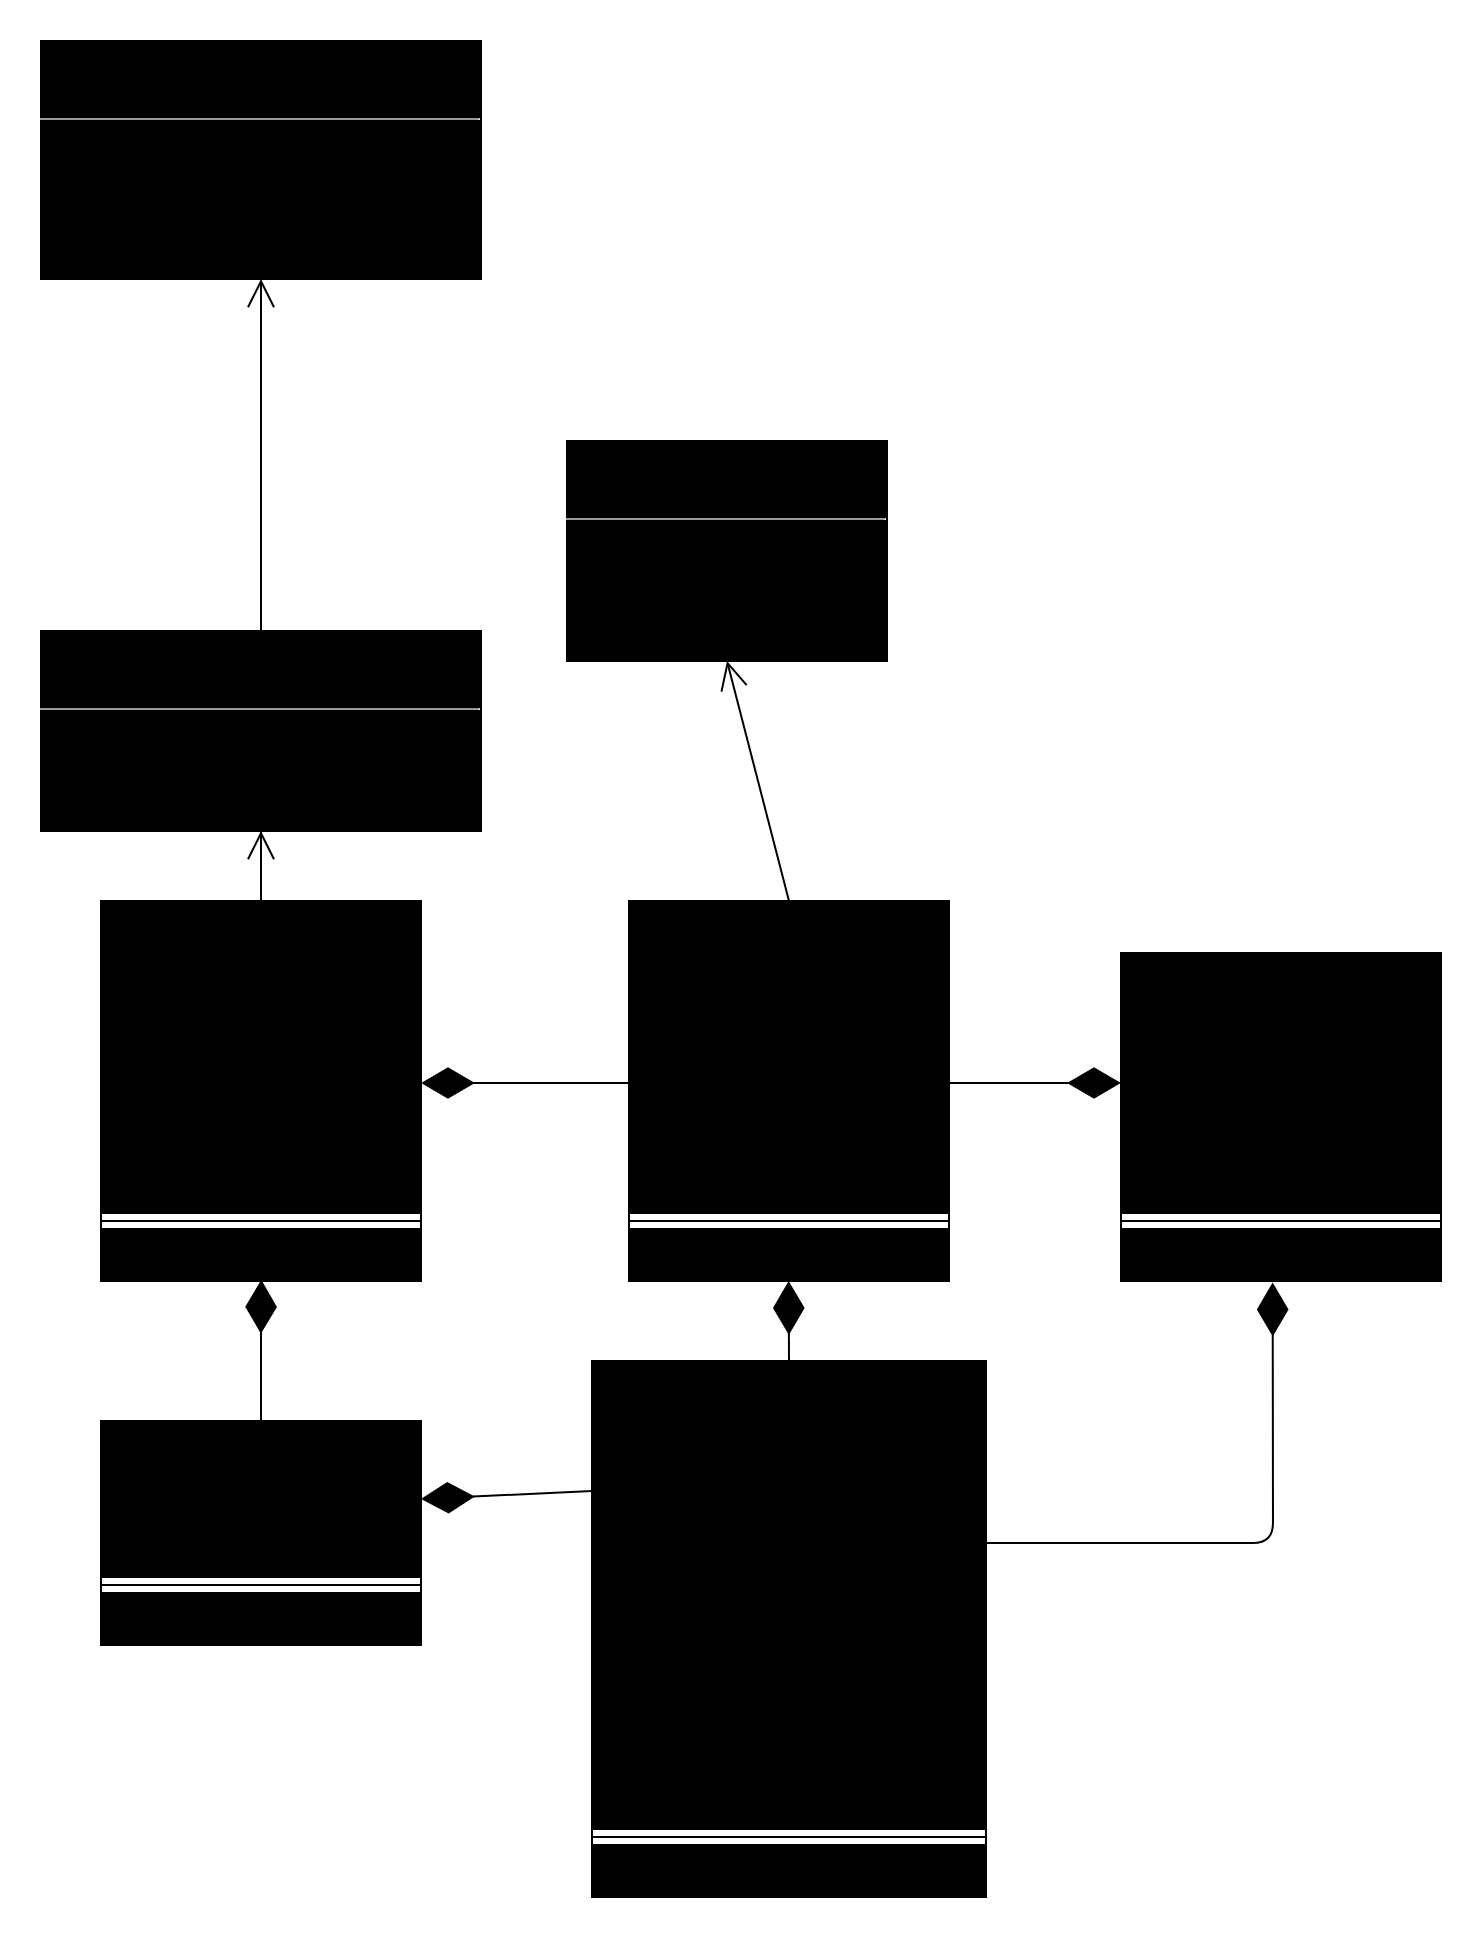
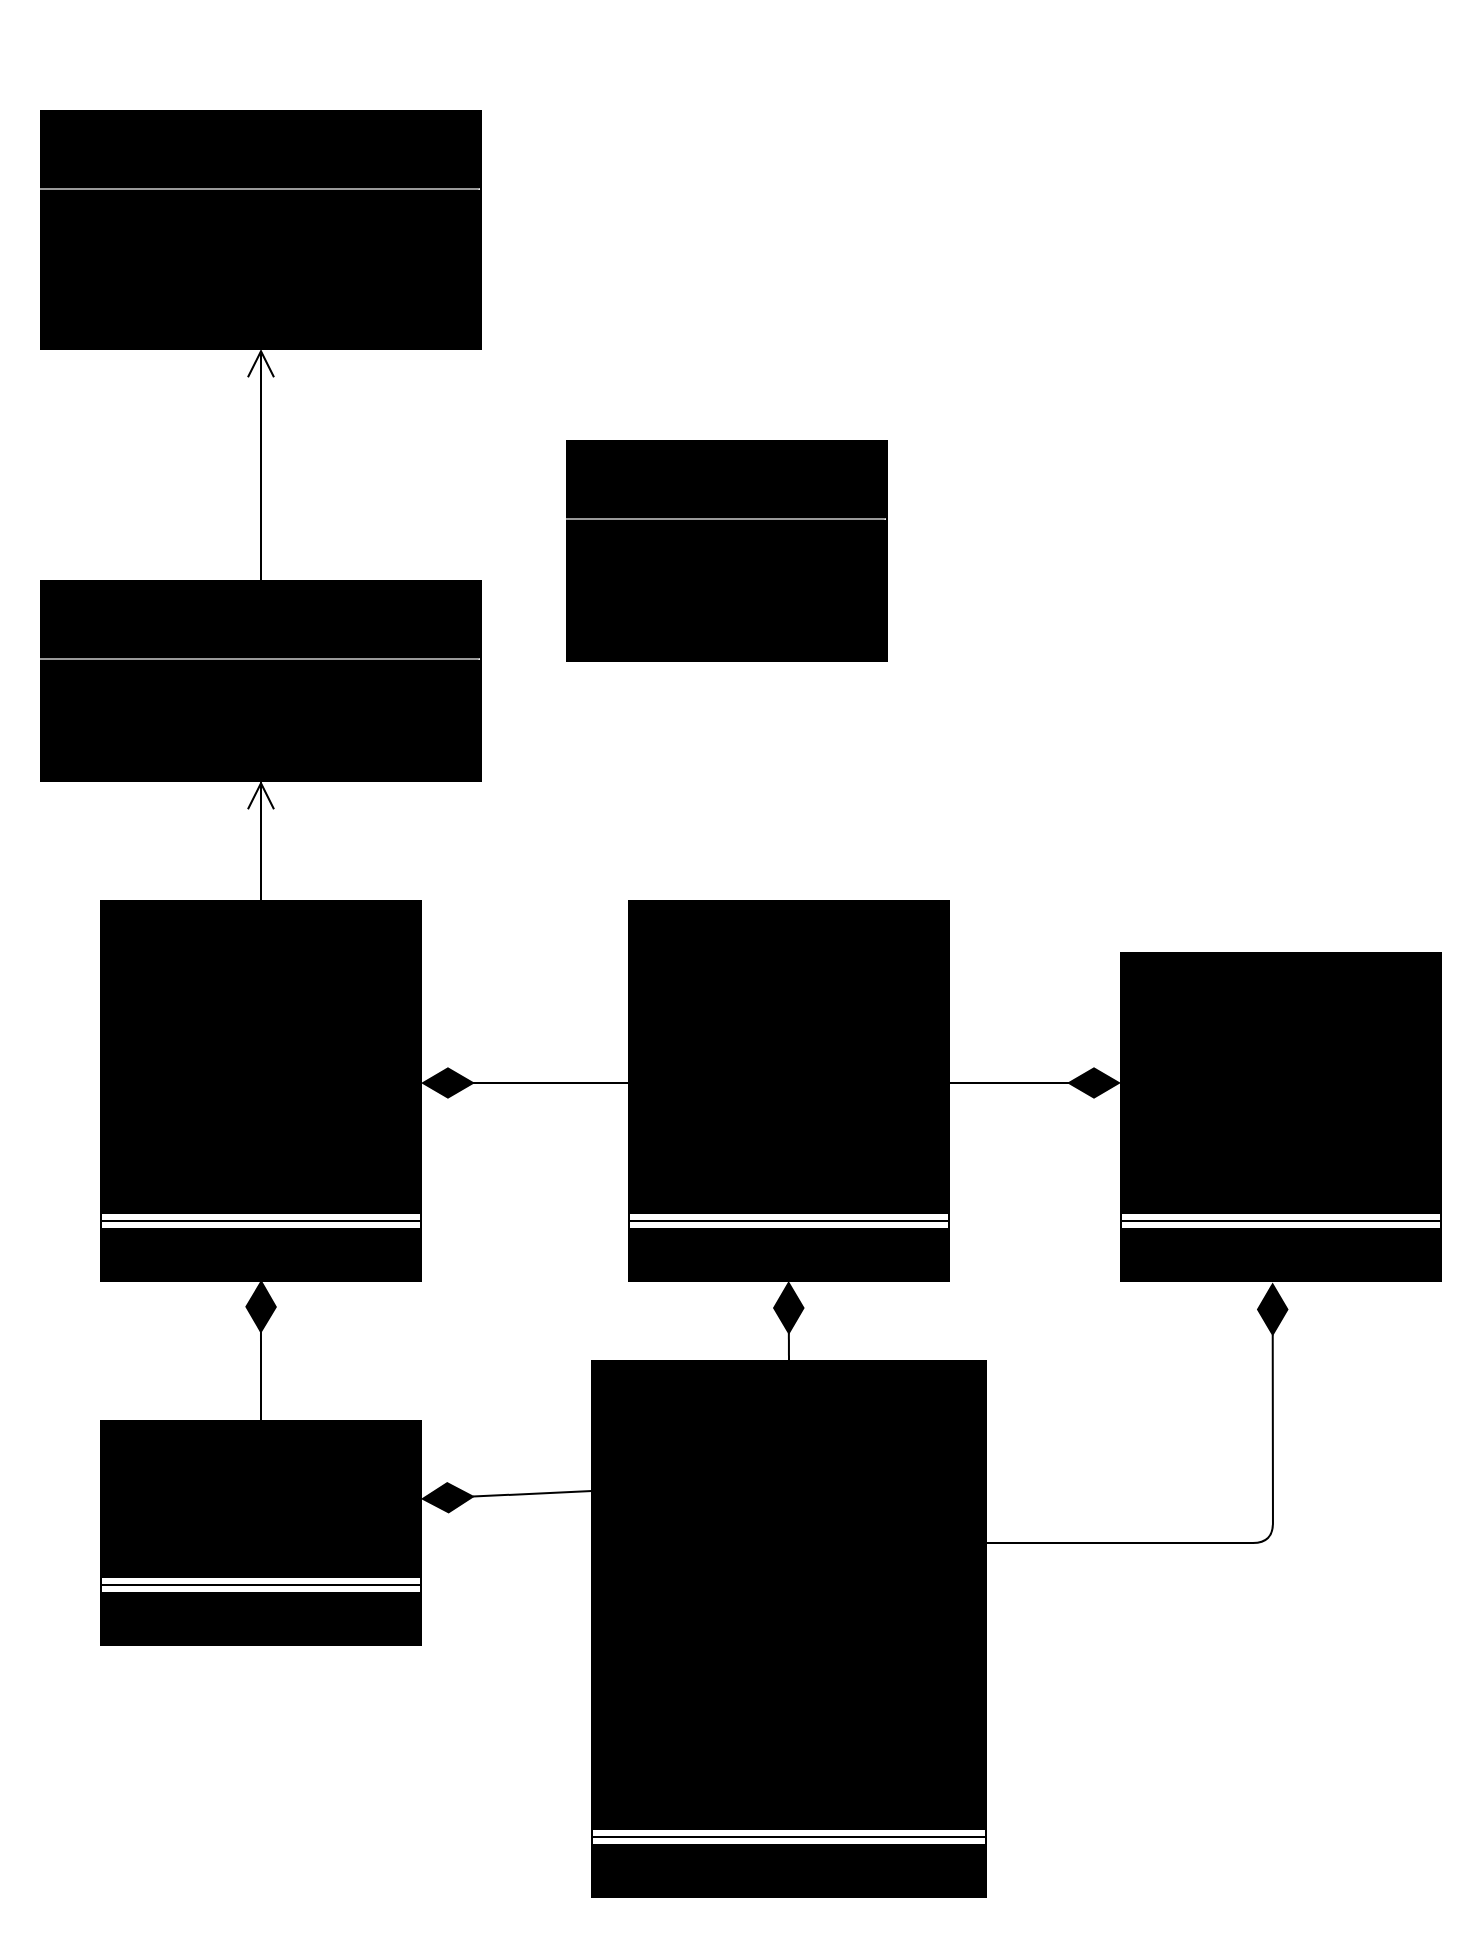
node "<<enum>> Curso - <<enum>> QUIMICA: String - <<enum>> ADMINISTRACAO: String - <<enum>> ALIMENTOS: String - <<enum>> INFORMATICA: String": moved (261, 160) -> (261, 230)
node "<<enum>> Periodo - <<enum>> PRIMEIO_ANO: String - <<enum>> SEGUNDO_ANO: String - <<enum>> TERCEIRO_ANO: String": moved (261, 731) -> (261, 681)
edge "LiberacaoTurma" -> "<<enum>> Situacao - <<enum>> ATIVA: String - <<enum>> ENCERRADA: String - <<enum>> SAIU: String - <<enum>> RETIDO: String": removed
